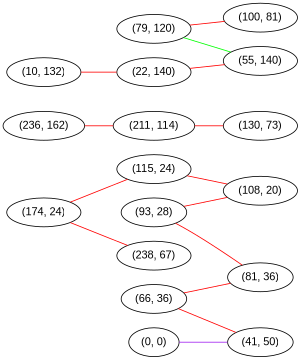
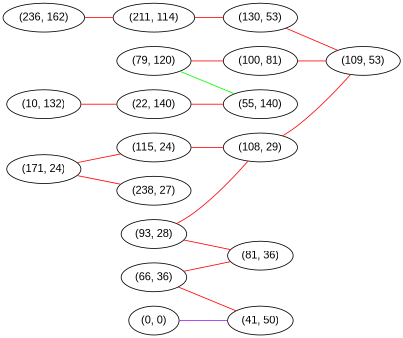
node "(109, 53)": added
node "(130, 73)": label "(130, 73)" -> "(130, 53)"
node "(108, 20)": label "(108, 20)" -> "(108, 29)"
node "(174, 24)": label "(174, 24)" -> "(171, 24)"
node "(238, 67)": label "(238, 67)" -> "(238, 27)"
